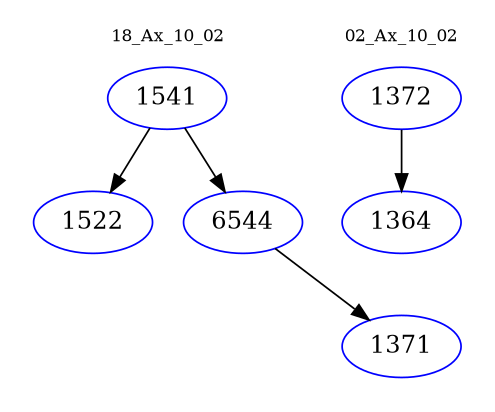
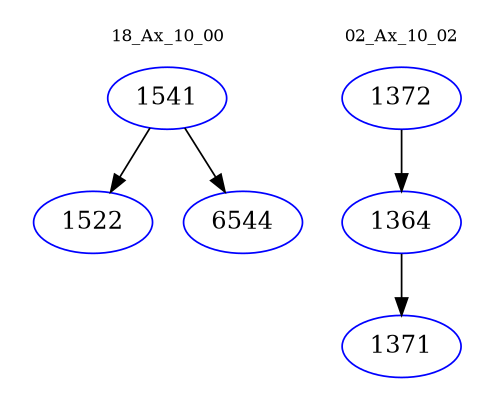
cluster "18_Ax_10_02": label "18_Ax_10_02" -> "18_Ax_10_00"
edge "6544" -> "1371": now "1364" -> "1371"
